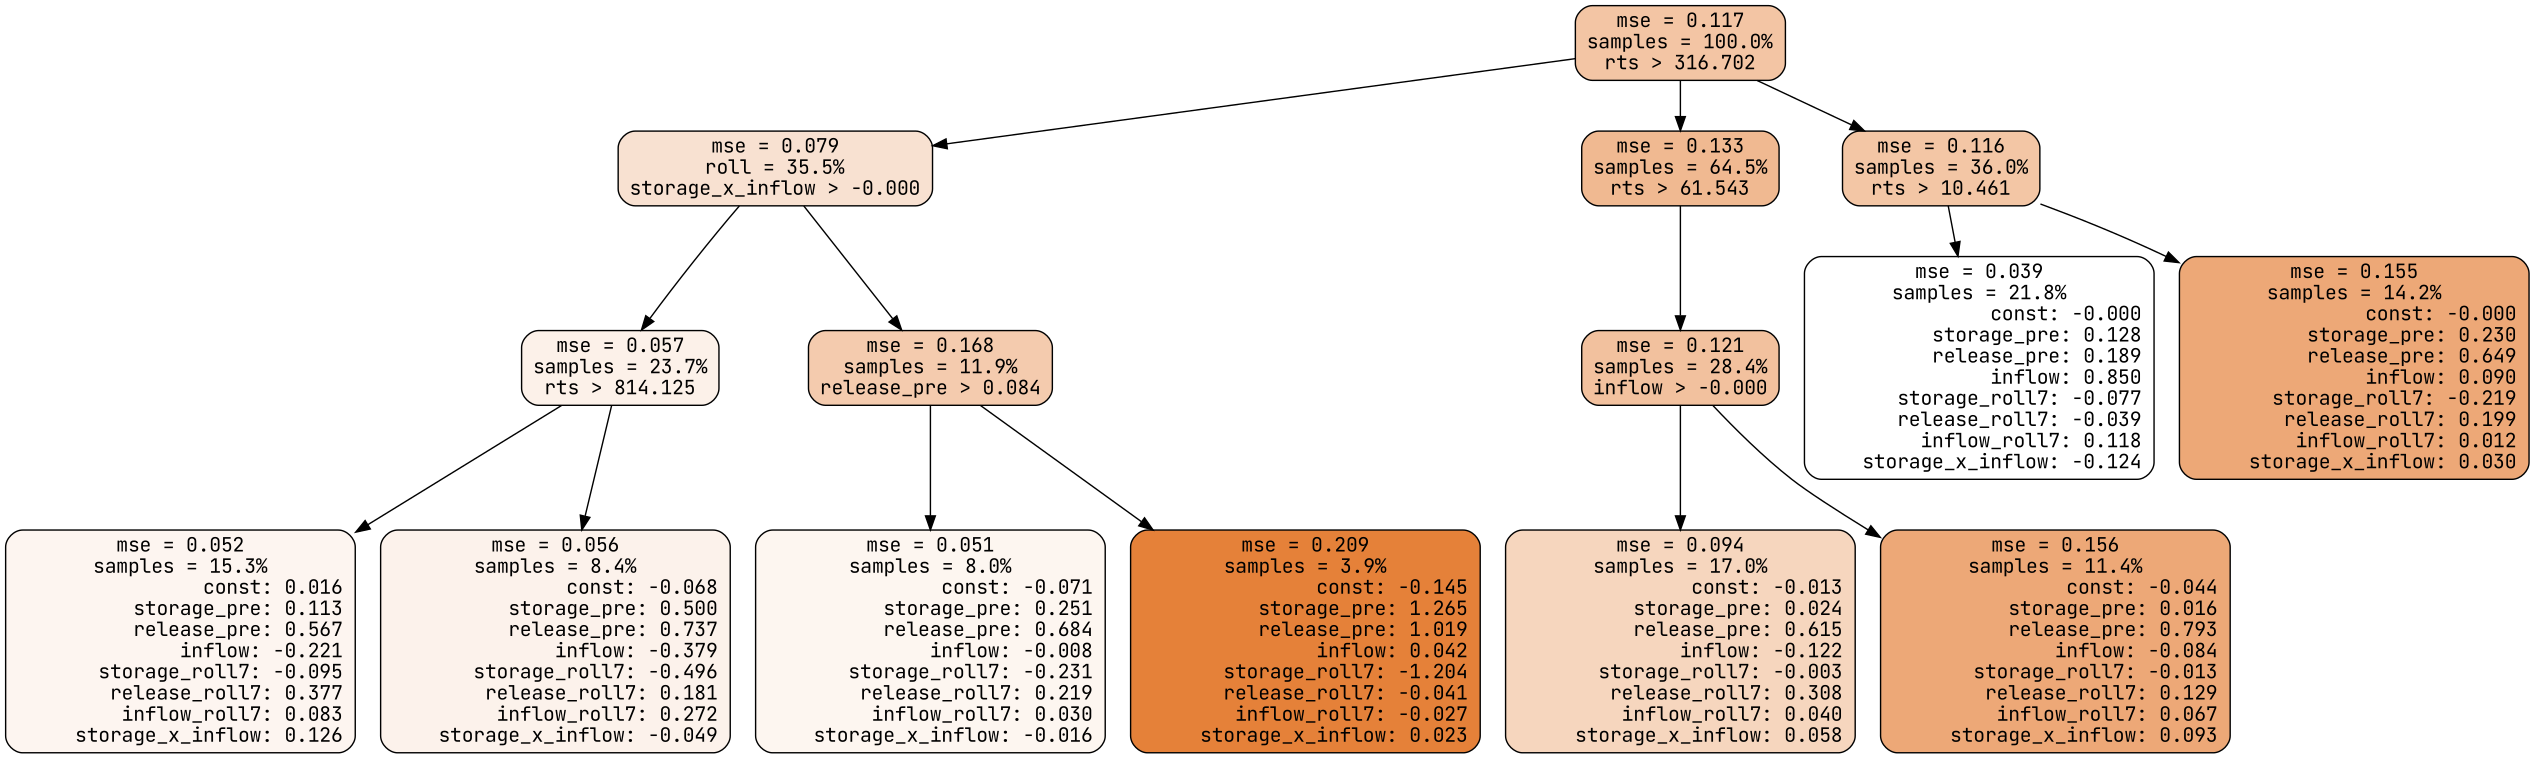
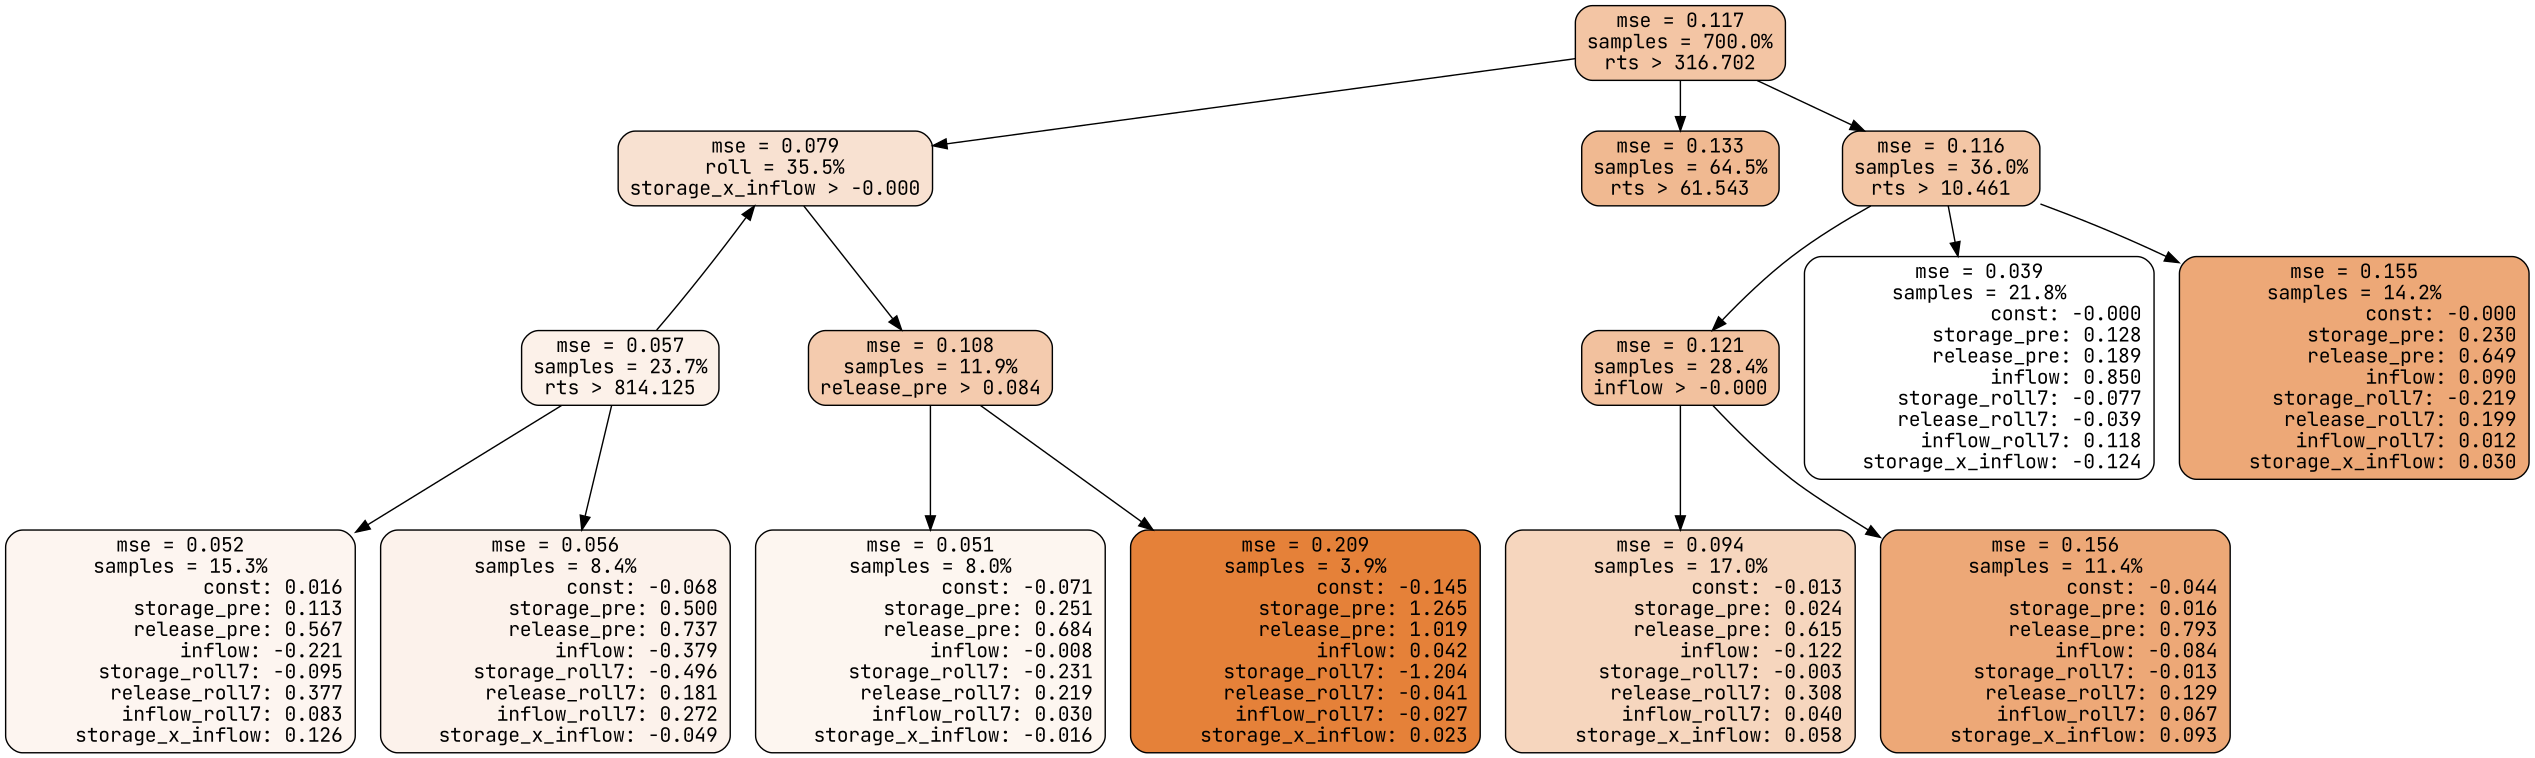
node "mse = 0.117 samples = 100.0% rts > 316.702": label "mse = 0.117 samples = 100.0% rts > 316.702" -> "mse = 0.117 samples = 700.0% rts > 316.702"
edge "mse = 0.079 roll = 35.5% storage_x_inflow > -0.000" -> "mse = 0.057 samples = 23.7% rts > 814.125": reversed
edge "mse = 0.133 samples = 64.5% rts > 61.543" -> "mse = 0.121 samples = 28.4% inflow > -0.000": now "mse = 0.116 samples = 36.0% rts > 10.461" -> "mse = 0.121 samples = 28.4% inflow > -0.000"
node "mse = 0.168 samples = 11.9% release_pre > 0.084": label "mse = 0.168 samples = 11.9% release_pre > 0.084" -> "mse = 0.108 samples = 11.9% release_pre > 0.084"
